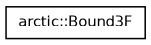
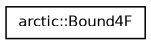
node "arctic::Bound3F": label "arctic::Bound3F" -> "arctic::Bound4F"
